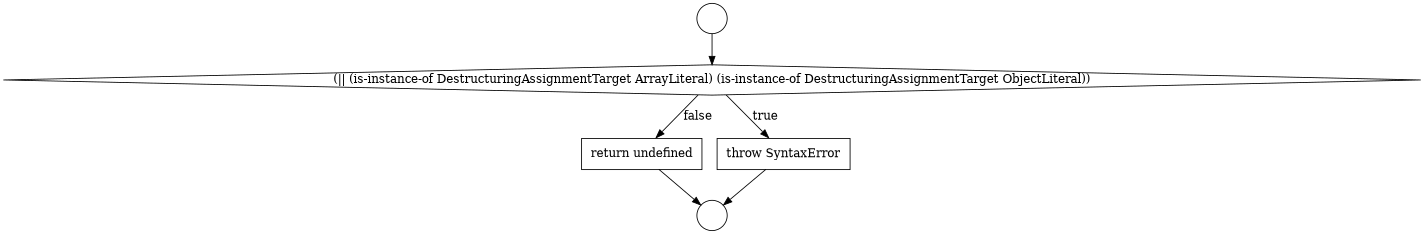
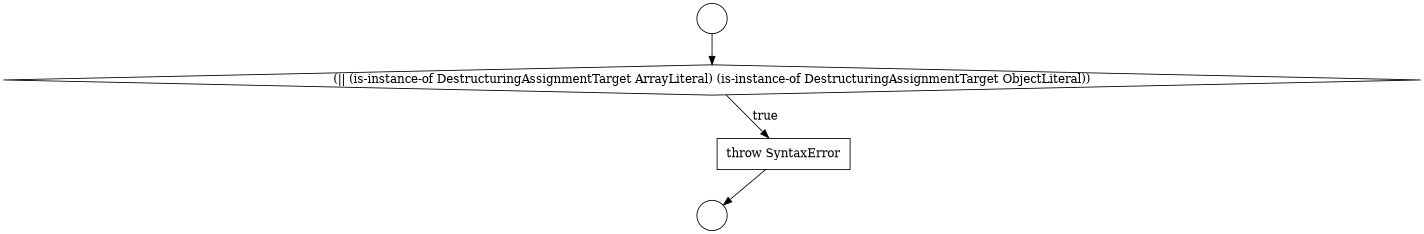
node "return undefined": removed
